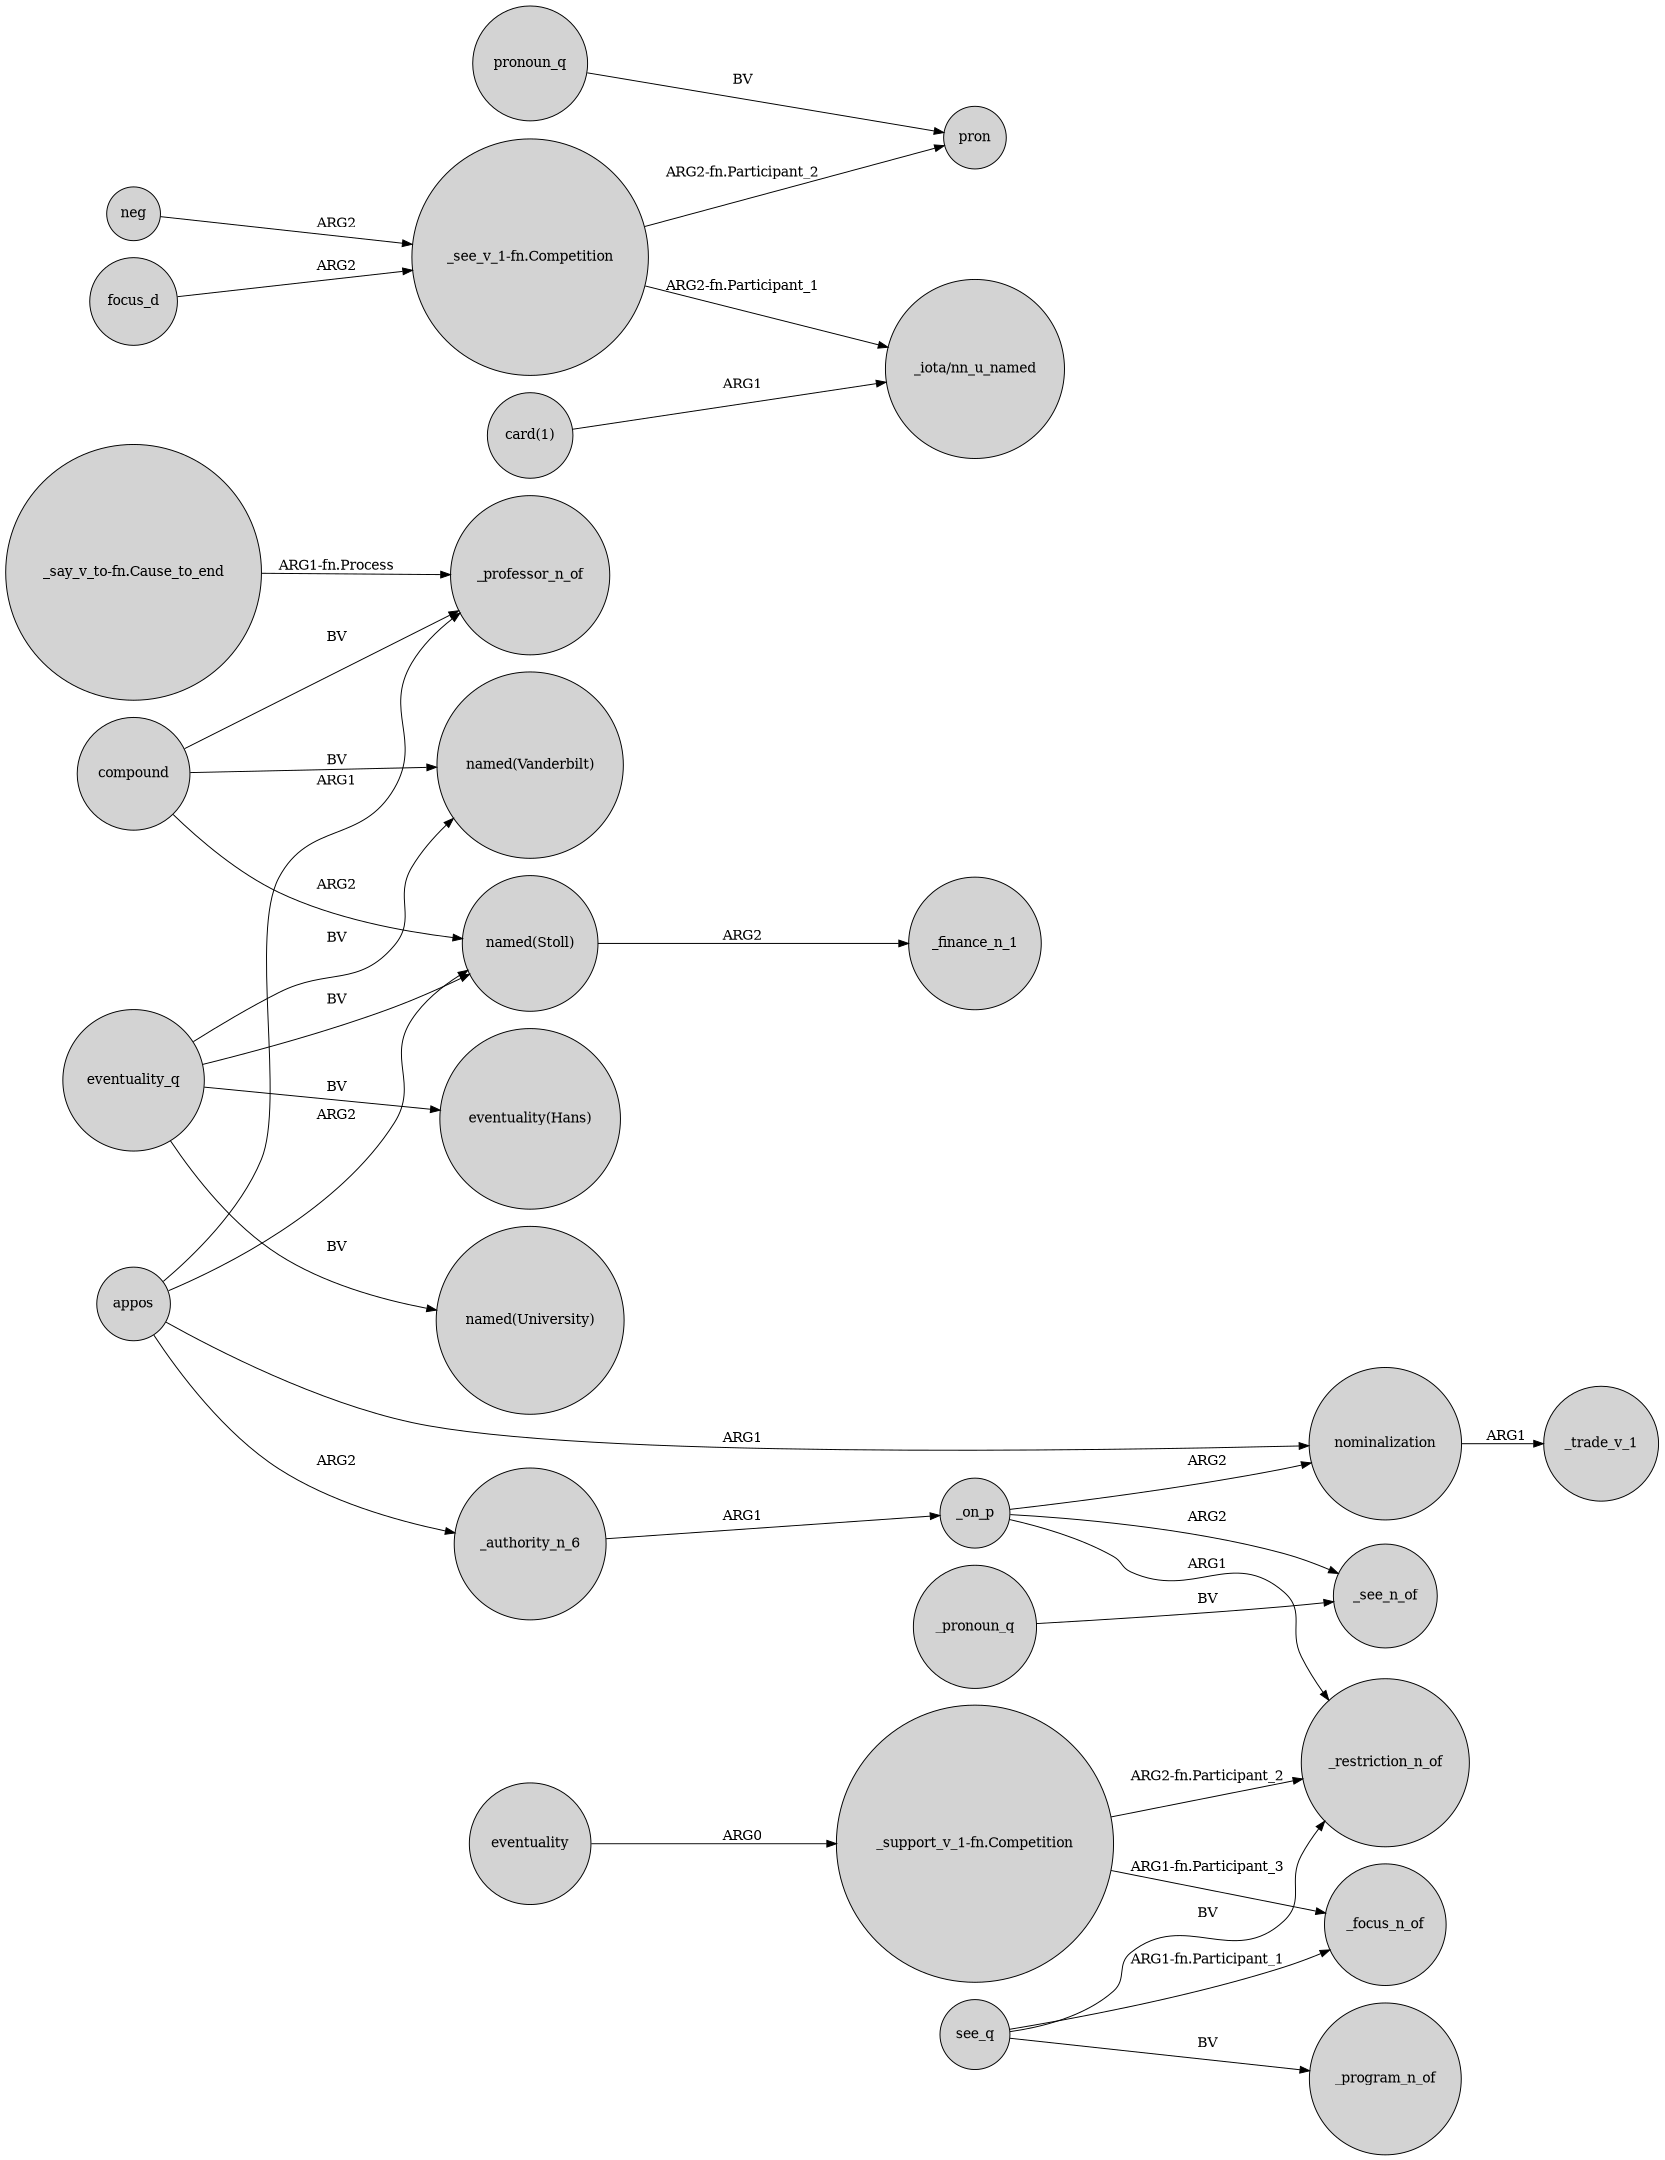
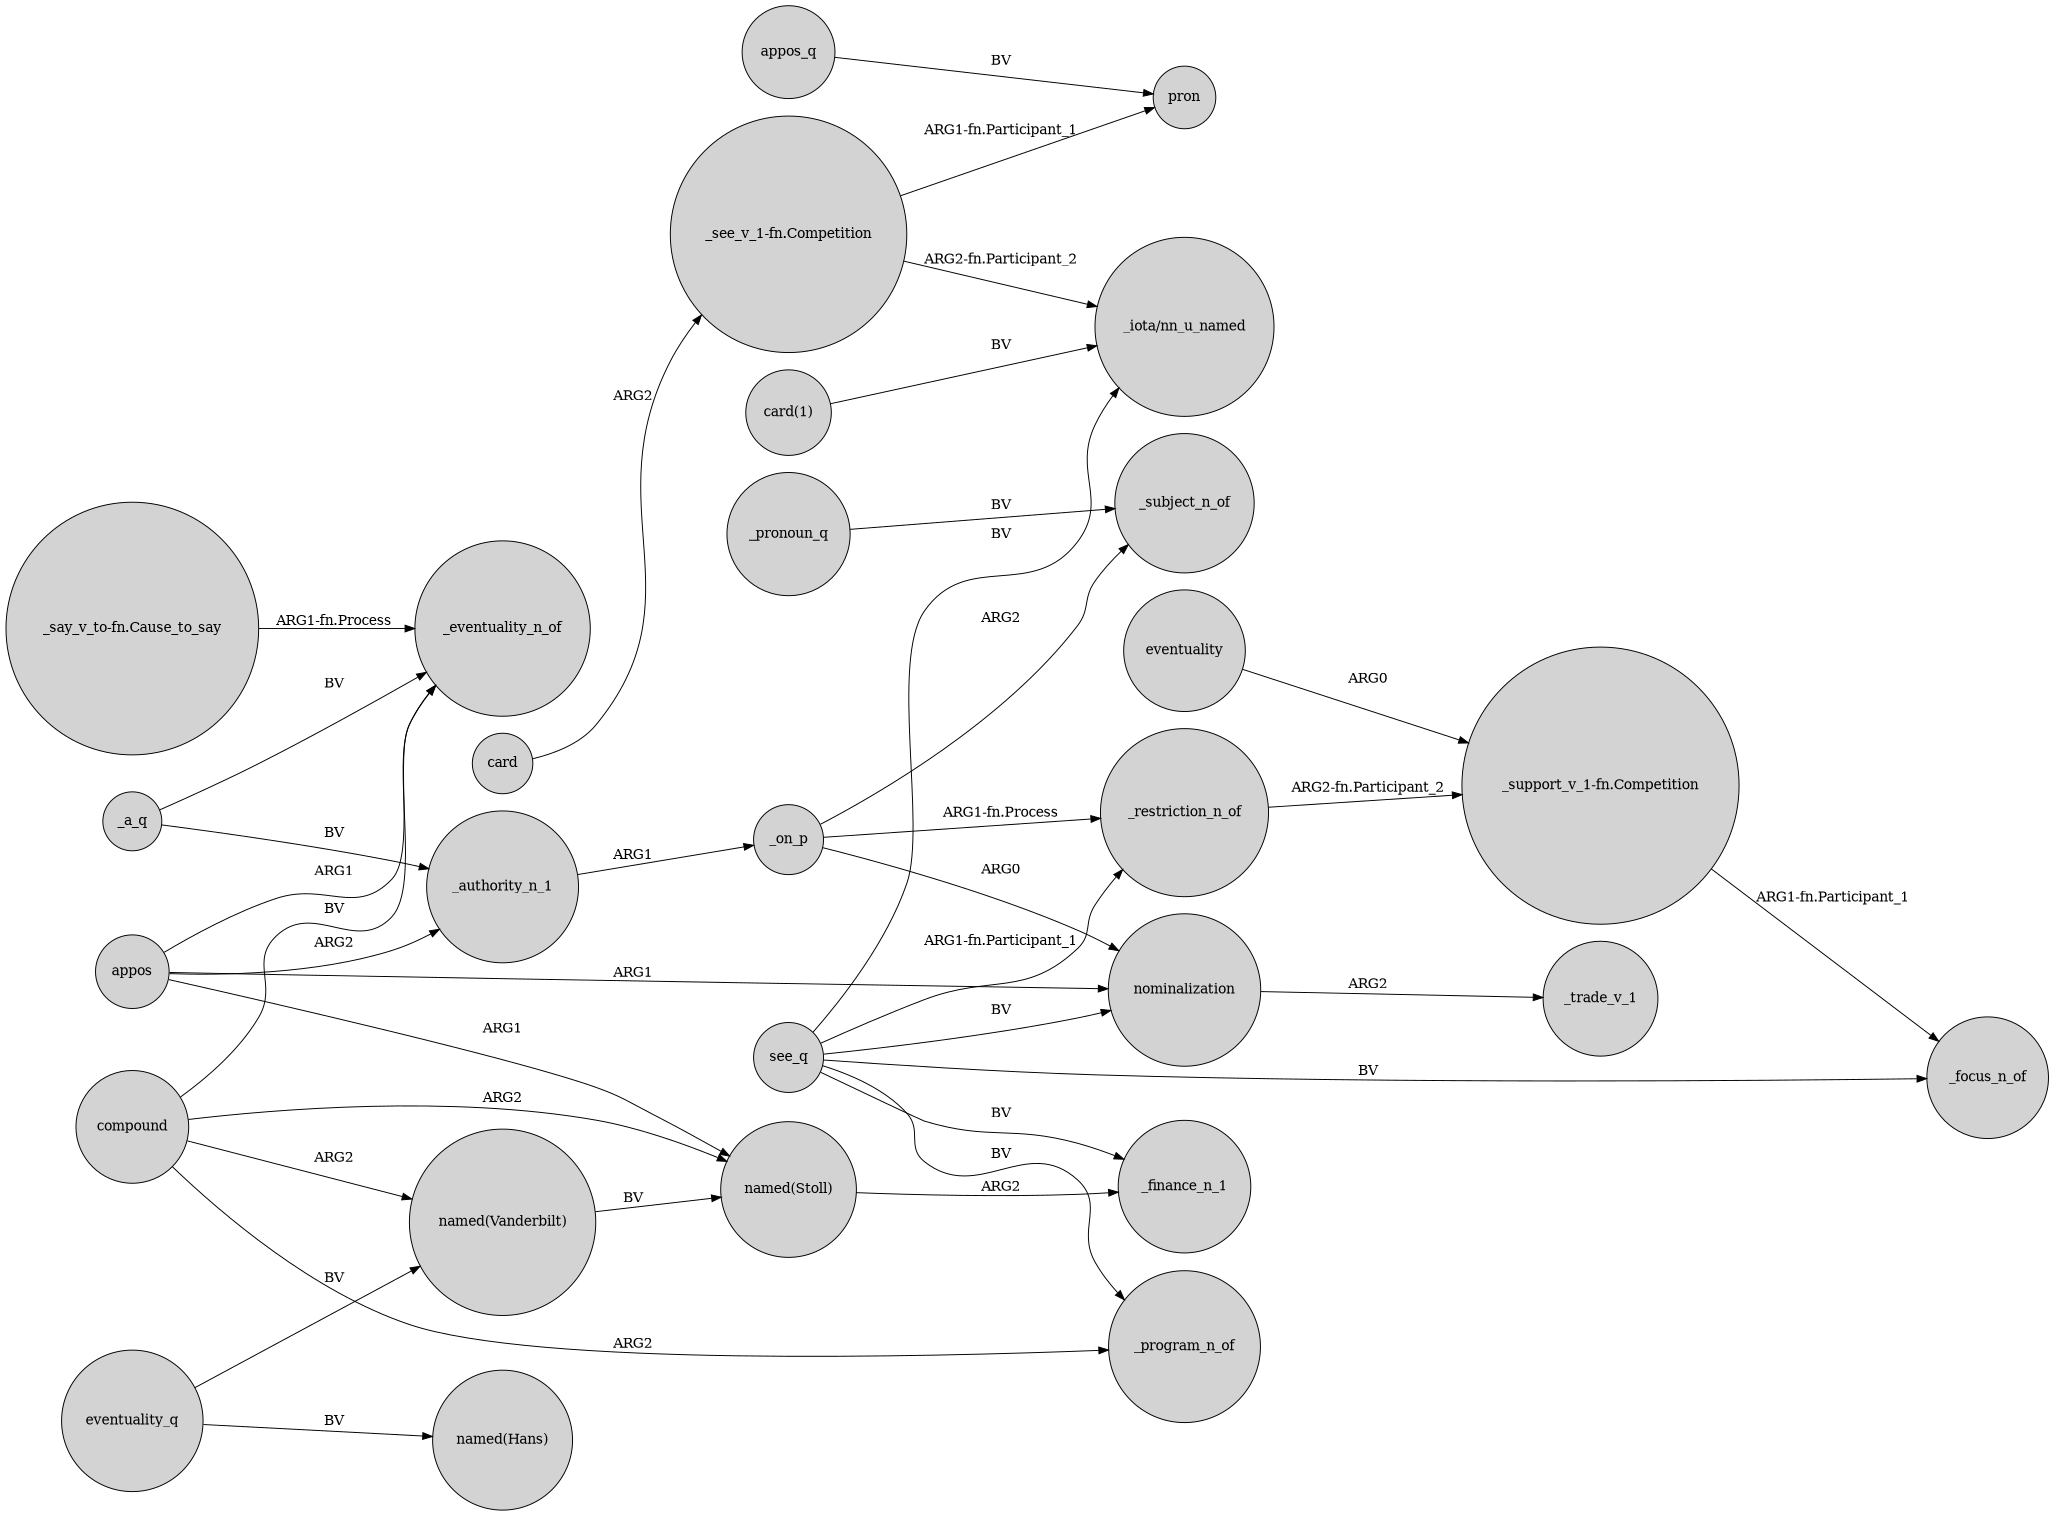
node "pronoun_q": label "pronoun_q" -> "appos_q"
edge "_see_v_1-fn.Competition" -> "pron": label "ARG2-fn.Participant_2" -> "ARG1-fn.Participant_1"
node "neg": label "neg" -> "card"
edge "_see_v_1-fn.Competition" -> "_iota/nn_u_named": label "ARG2-fn.Participant_1" -> "ARG2-fn.Participant_2"
node "focus_d": removed
edge "card(1)" -> "_iota/nn_u_named": label "ARG1" -> "BV"
node "_say_v_to-fn.Cause_to_end": label "_say_v_to-fn.Cause_to_end" -> "_say_v_to-fn.Cause_to_say"
node "_professor_n_of": label "_professor_n_of" -> "_eventuality_n_of"
edge "see_q" -> "_iota/nn_u_named": added, label "BV"
edge "compound" -> "named(Vanderbilt)": label "BV" -> "ARG2"
node "_a_q": added
edge "eventuality_q" -> "named(Stoll)": now "named(Vanderbilt)" -> "named(Stoll)"
edge "see_q" -> "nominalization": added, label "BV"
edge "appos" -> "named(Stoll)": label "ARG2" -> "ARG1"
node "eventuality(Hans)": label "eventuality(Hans)" -> "named(Hans)"
edge "see_q" -> "_finance_n_1": added, label "BV"
node "named(University)": removed
edge "compound" -> "_program_n_of": added, label "ARG2"
edge "nominalization" -> "_trade_v_1": label "ARG1" -> "ARG2"
edge "_on_p" -> "nominalization": label "ARG2" -> "ARG0"
node "_authority_n_6": label "_authority_n_6" -> "_authority_n_1"
edge "_on_p" -> "_restriction_n_of": label "ARG1" -> "ARG1-fn.Process"
node "_see_n_of": label "_see_n_of" -> "_subject_n_of"
edge "_support_v_1-fn.Competition" -> "_restriction_n_of": reversed
edge "_support_v_1-fn.Competition" -> "_focus_n_of": label "ARG1-fn.Participant_3" -> "ARG1-fn.Participant_1"
edge "see_q" -> "_restriction_n_of": label "BV" -> "ARG1-fn.Participant_1"
edge "see_q" -> "_focus_n_of": label "ARG1-fn.Participant_1" -> "BV"
